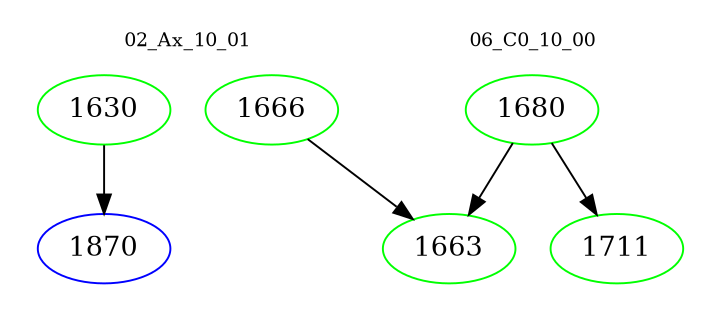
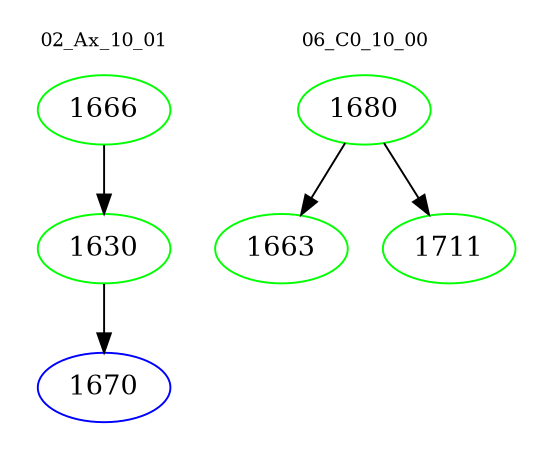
edge "1666" -> "1663": now "1666" -> "1630"
node "1870": label "1870" -> "1670"
